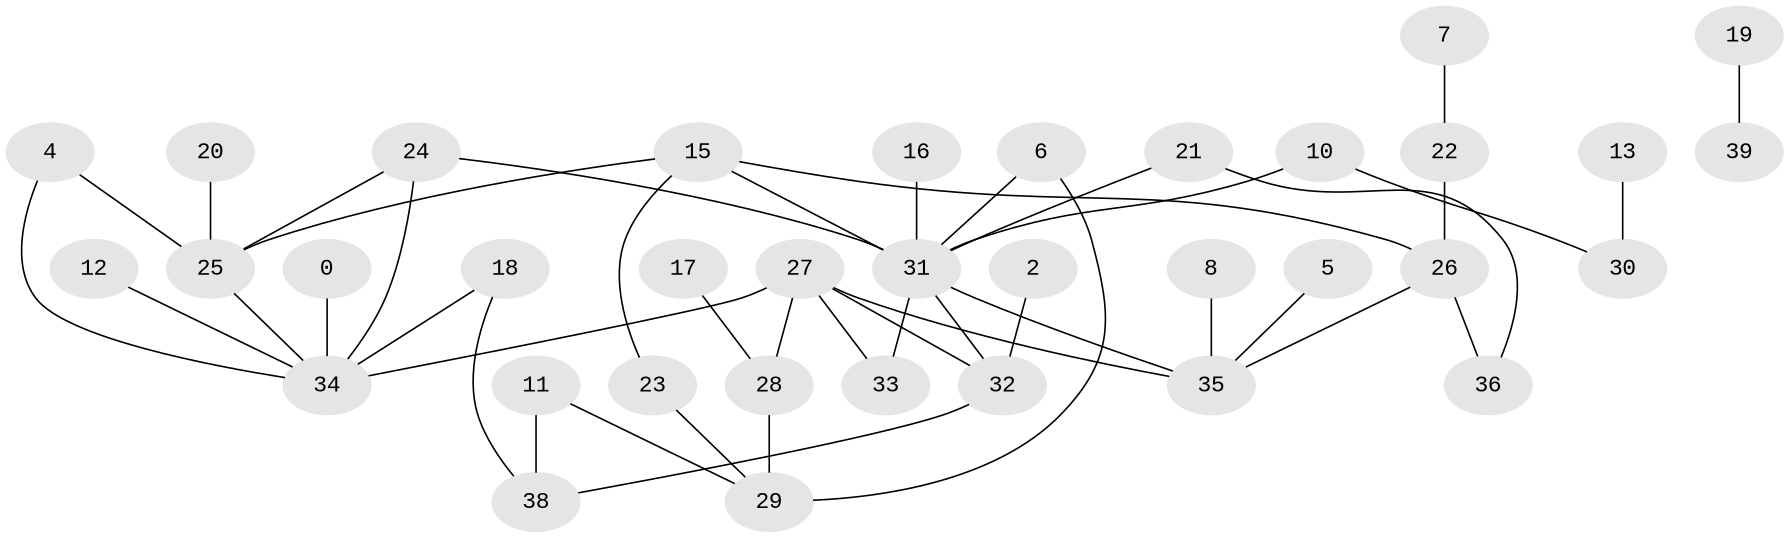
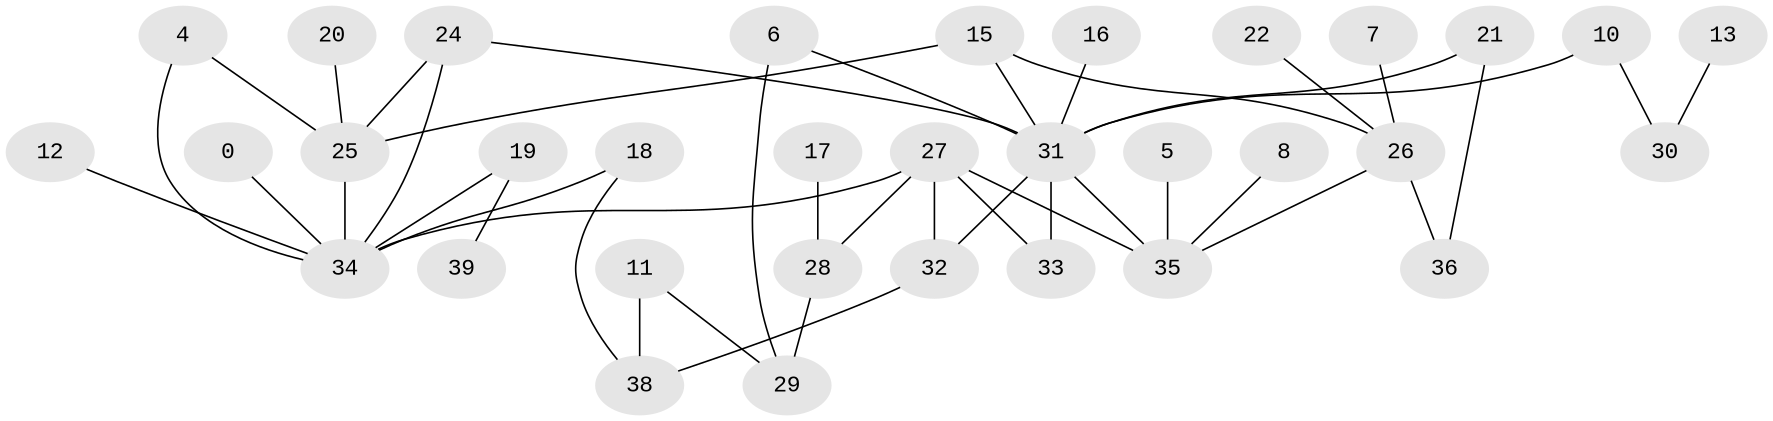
edge "7" -- "22": now "7" -- "26"
edge "19" -- "34": added
node "2": removed
node "23": removed
